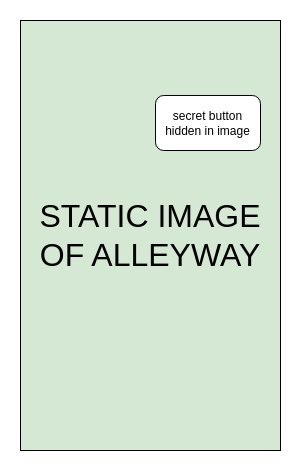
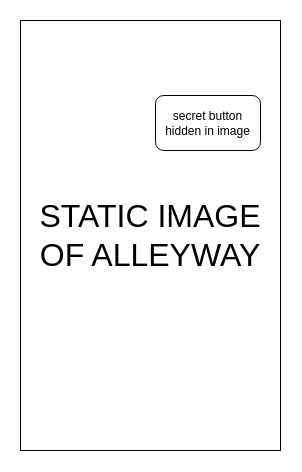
node "STATIC IMAGE OF ALLEYWAY": fillcolor #d5e8d4 -> #ffffff
